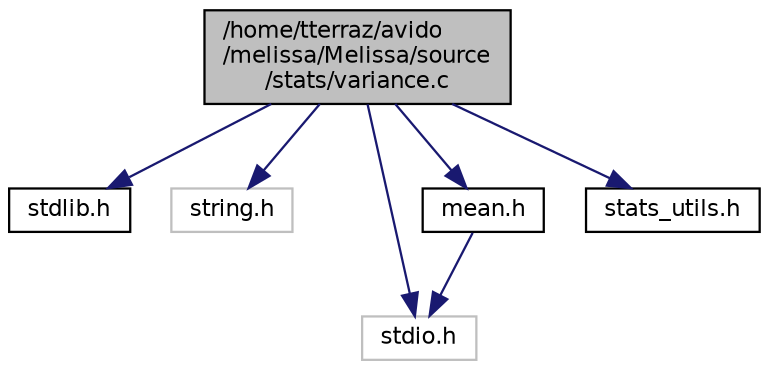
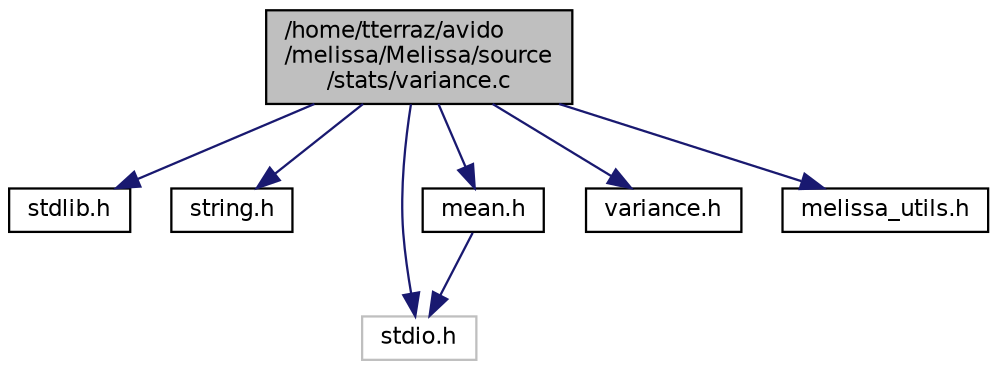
node "string.h": color grey75 -> black
node "variance.h": added
node "stats_utils.h": label "stats_utils.h" -> "melissa_utils.h"
